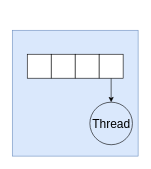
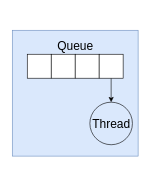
node "Queue": added
